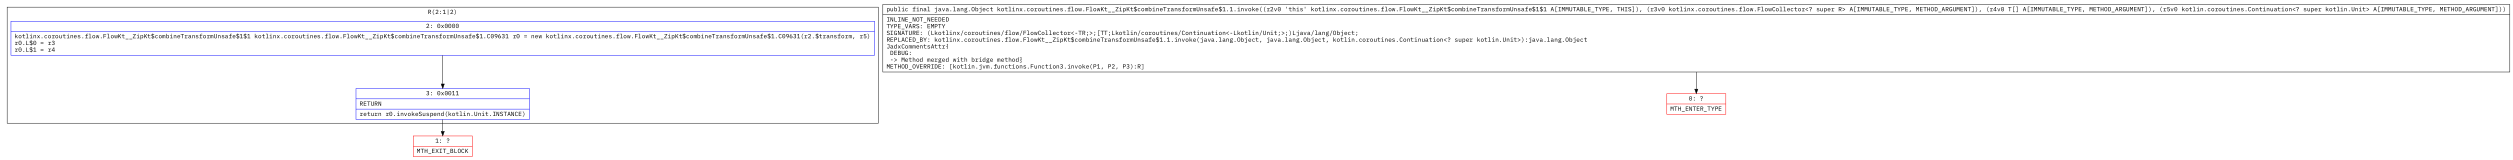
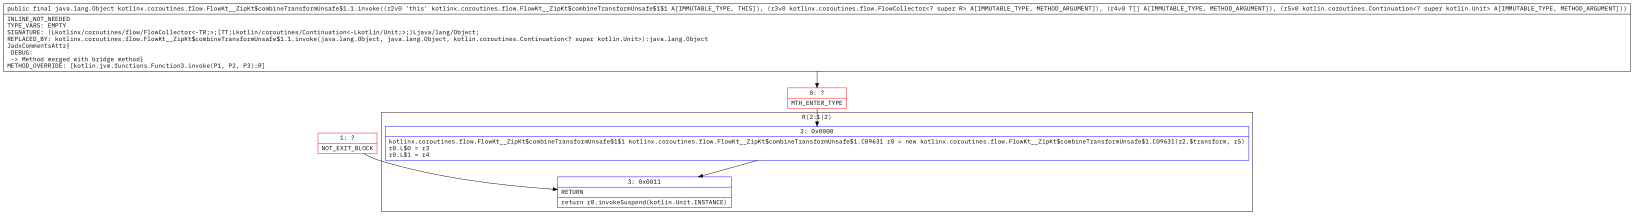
edge "0: ?" -> "2: 0x0000": added
edge "3: 0x0011" -> "1: ?": reversed
node "1: ?": text "MTH_EXIT_BLOCK" -> "NOT_EXIT_BLOCK"
